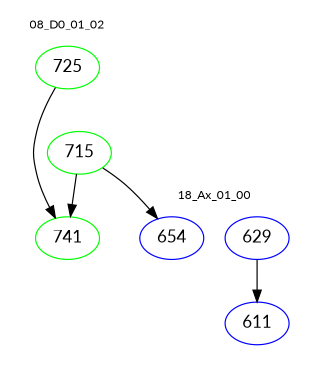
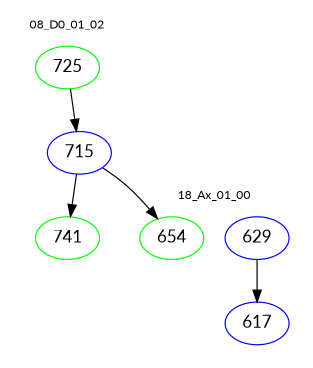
edge "725" -> "741": now "725" -> "715"
node "715": color green -> blue
node "654": color blue -> green
node "611": label "611" -> "617"
